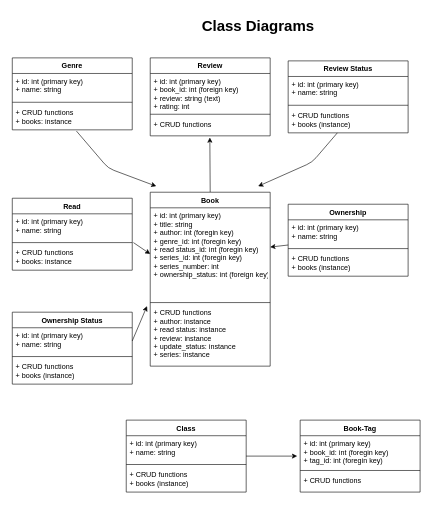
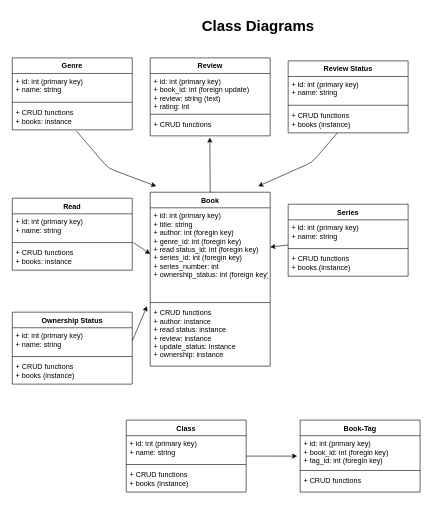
node "+ id: int (primary key) + book_id: int (foreign key) + review: string (text) + rating: int": label "+ id: int (primary key) + book_id: int (foreign key) + review: string (text) + rating: int" -> "+ id: int (primary key) + book_id: int (foreign update) + review: string (text) + rating: int"
node "Ownership": label "Ownership" -> "Series"
node "+ CRUD functions + author: instance + read status: instance + review: instance + update_status: instance + series: instance": label "+ CRUD functions + author: instance + read status: instance + review: instance + update_status: instance + series: instance" -> "+ CRUD functions + author: instance + read status: instance + review: instance + update_status: instance + ownership: instance"
